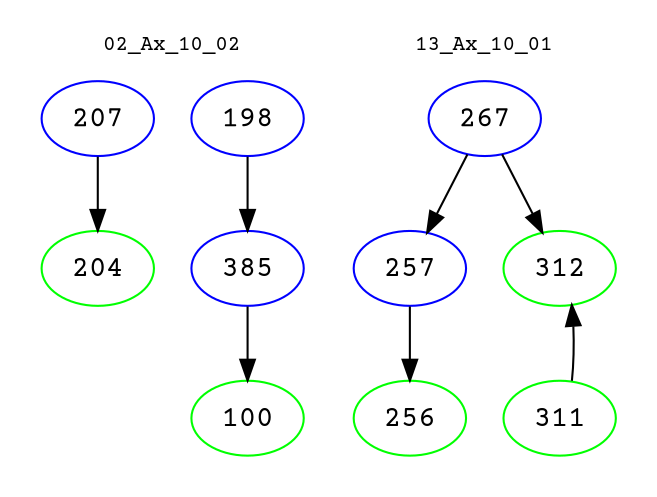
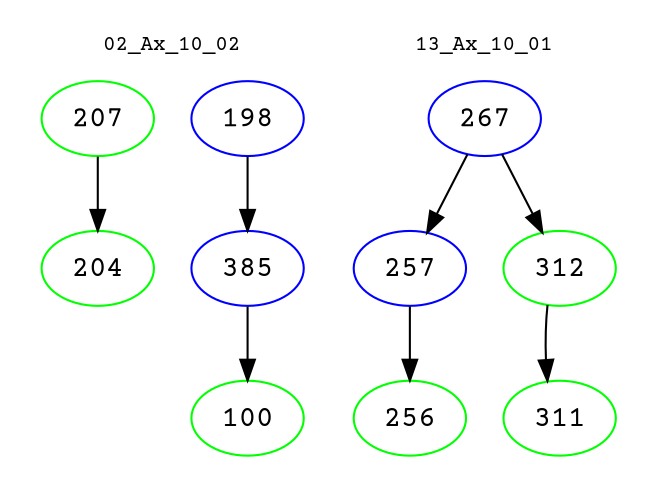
node "207": color blue -> green
edge "311" -> "312": reversed
